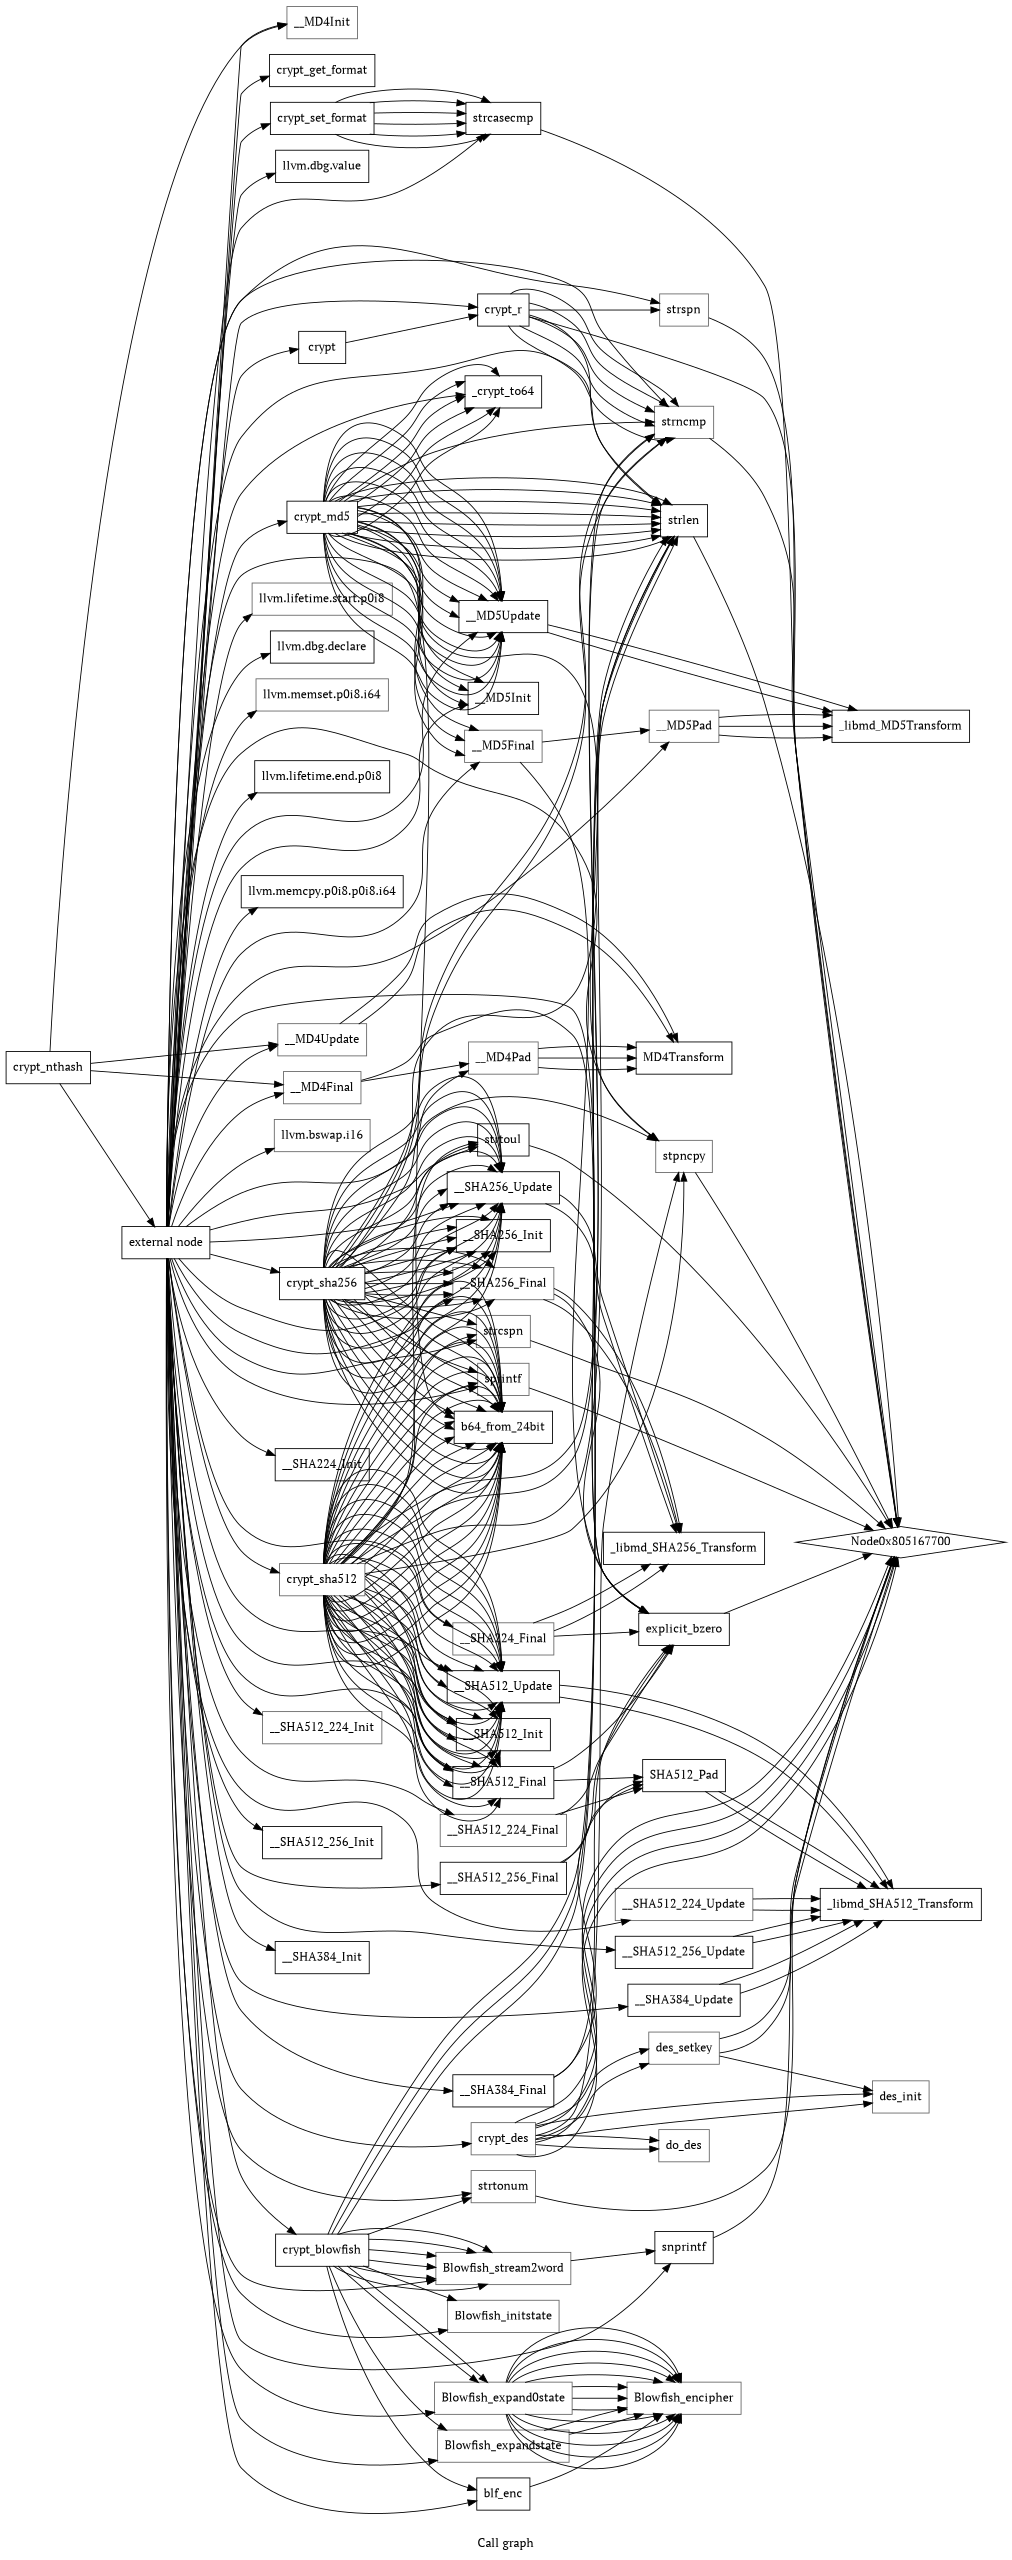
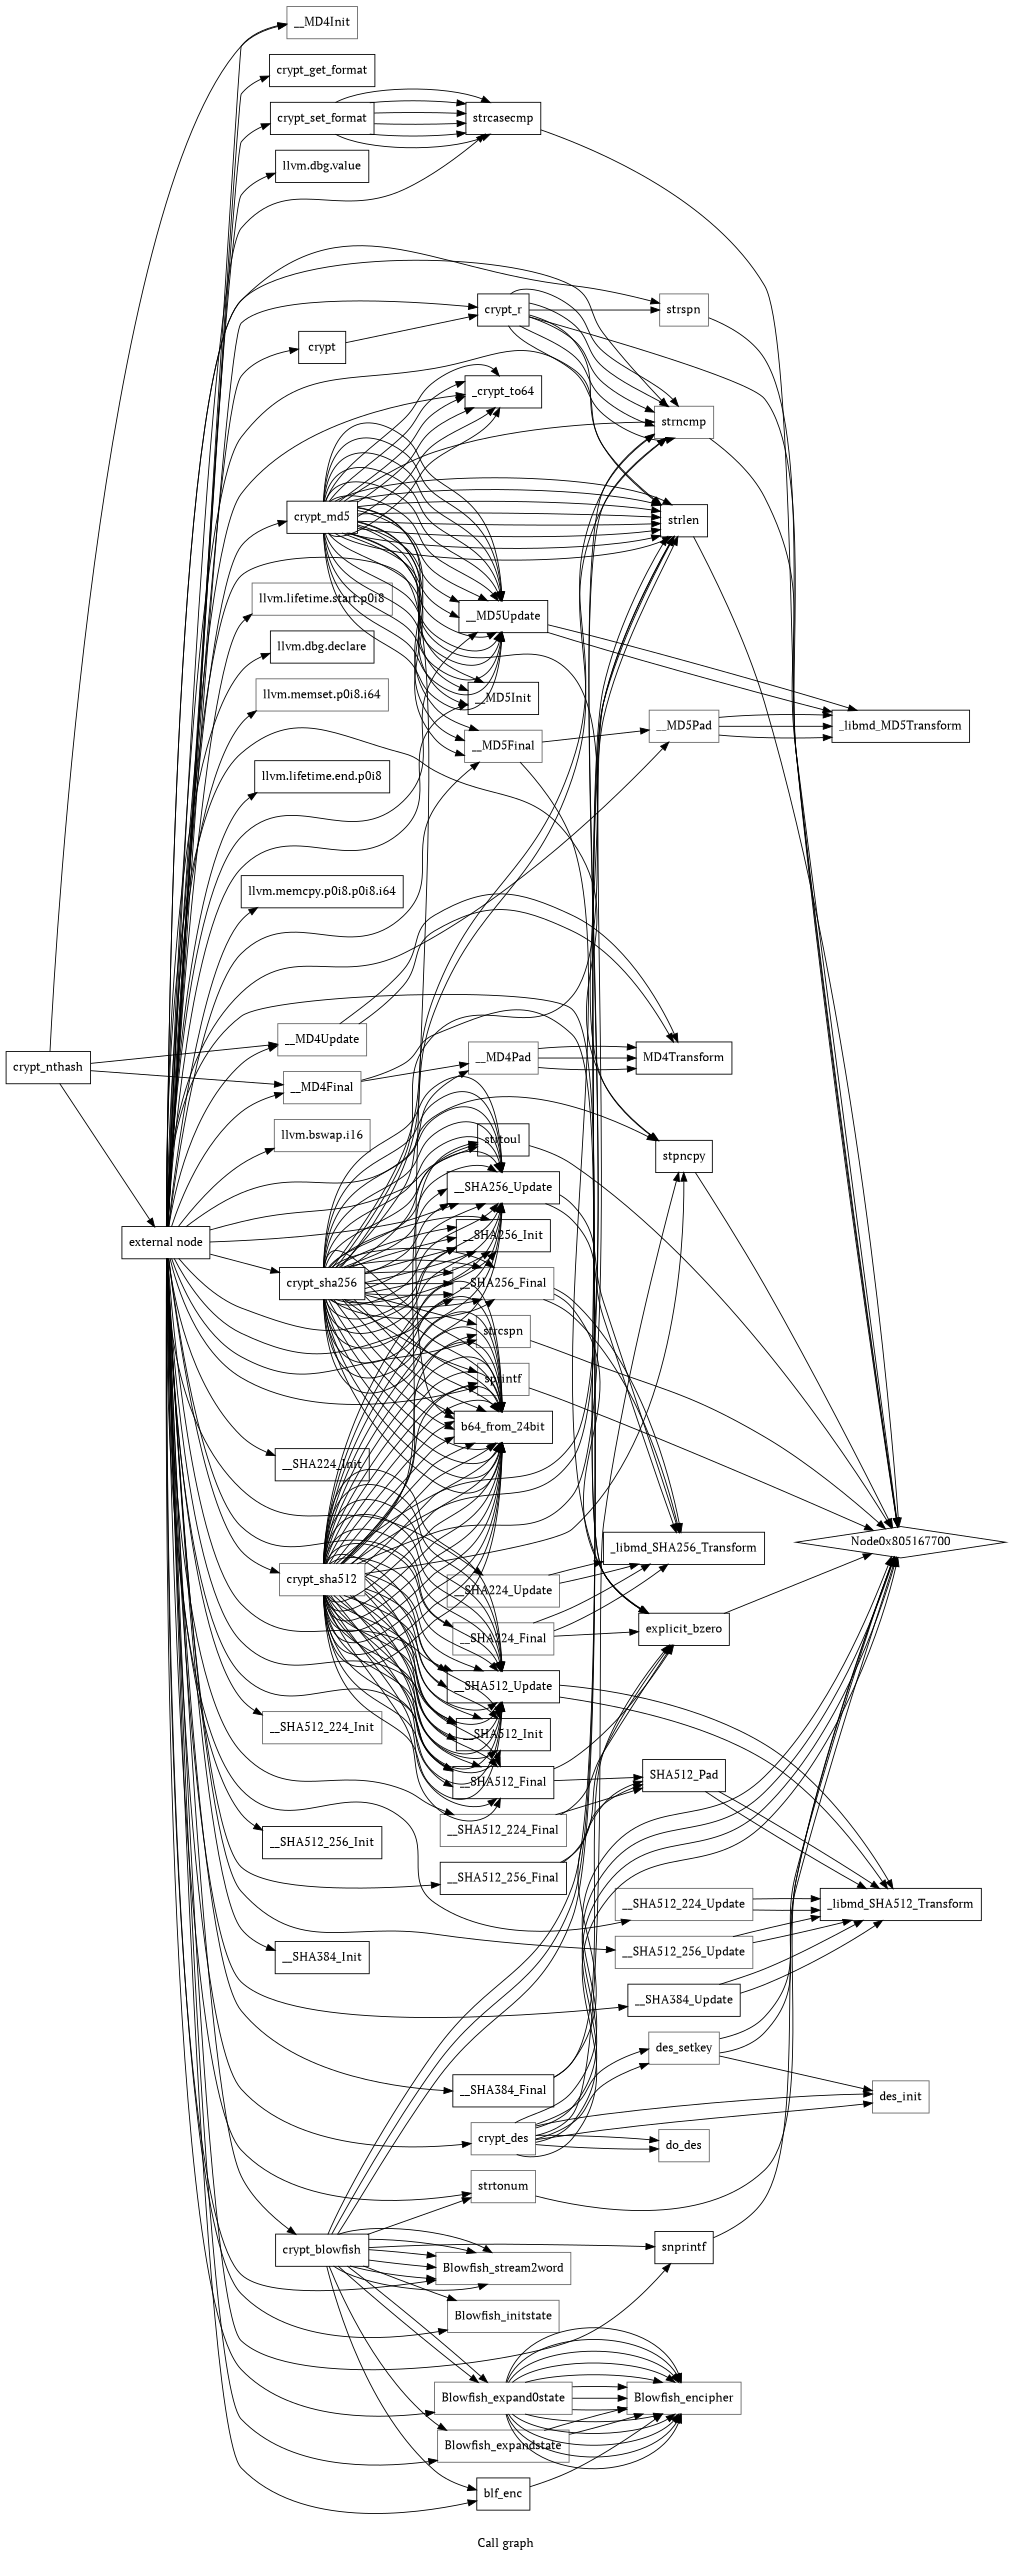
node "stpncpy": color gray40 -> black
node "__SHA224_Update": added
node "__SHA512_256_Update": color black -> gray40
edge "Blowfish_stream2word" -> "snprintf": now "crypt_blowfish" -> "snprintf"
